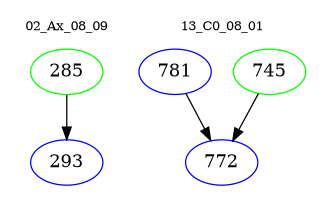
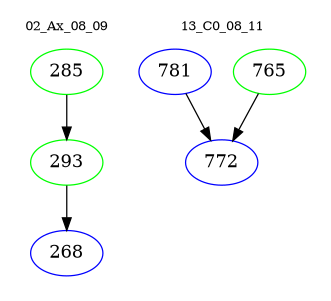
cluster "13_C0_08_01": label "13_C0_08_01" -> "13_C0_08_11"
node "745": label "745" -> "765"
node "293": color blue -> green
node "268": added
